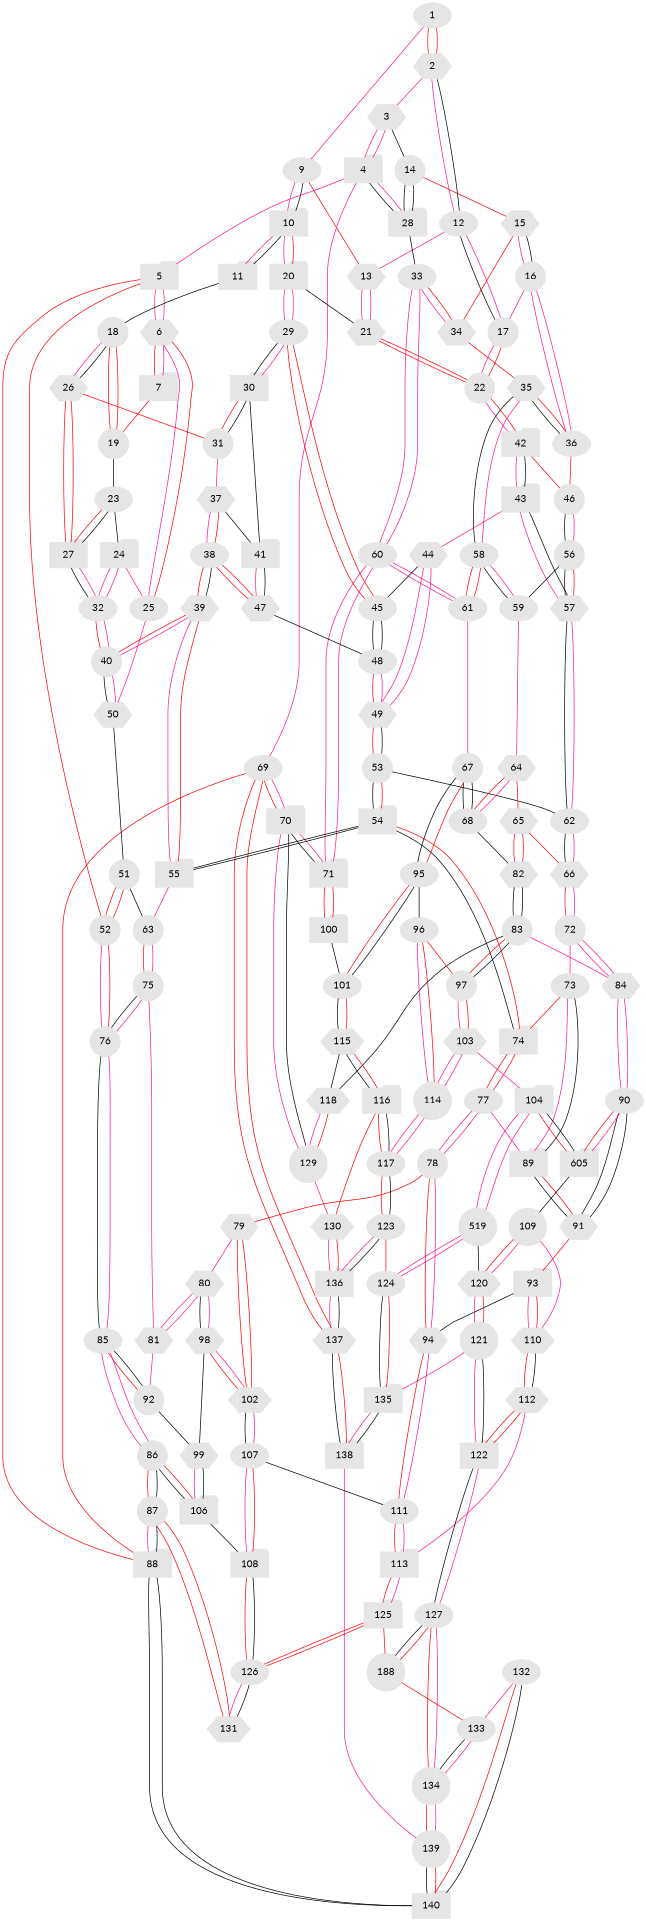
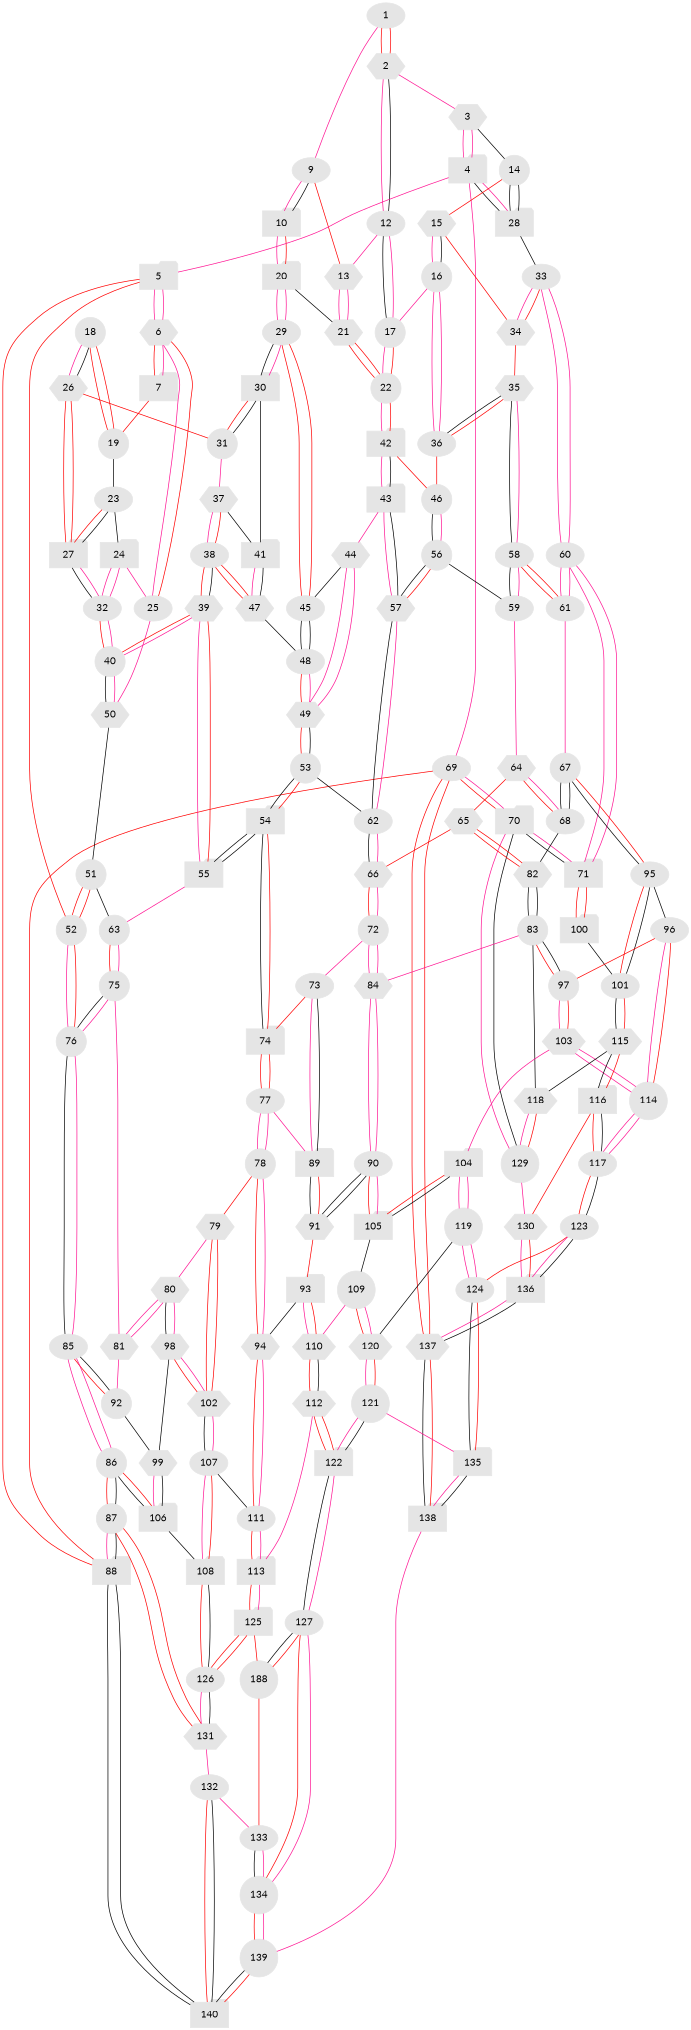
node "11": removed
node "605": label "605" -> "105"
node "519": label "519" -> "119"
edge "131" -- "132": added
